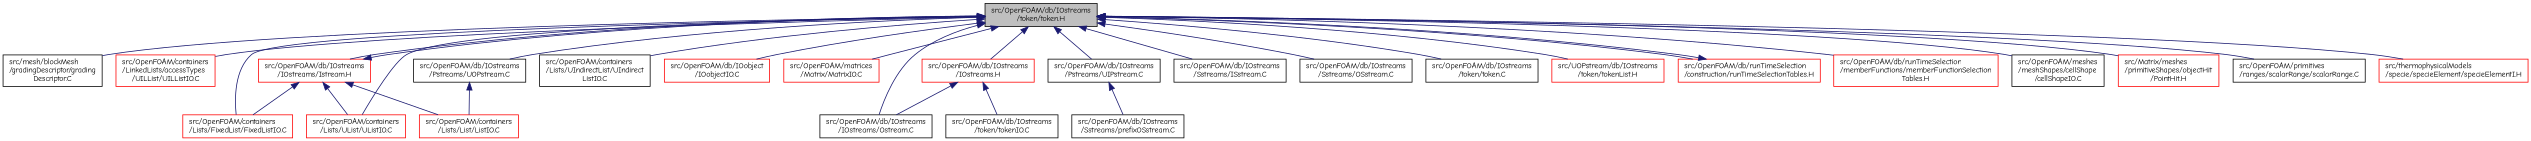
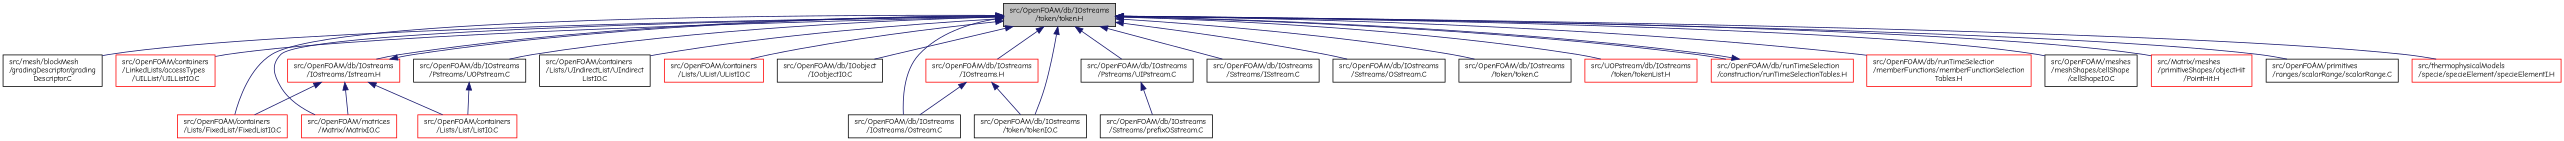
node "src/OpenFOAM/db/IOobject /IOobjectIO.C": color red -> black
edge "src/OpenFOAM/db/IOstreams /token/tokenIO.C" -> "src/OpenFOAM/db/IOstreams /token/token.H": added
edge "src/OpenFOAM/containers /Lists/UList/UListIO.C" -> "src/OpenFOAM/db/IOstreams /IOstreams/Istream.H": now "src/OpenFOAM/matrices /Matrix/MatrixIO.C" -> "src/OpenFOAM/db/IOstreams /IOstreams/Istream.H"
